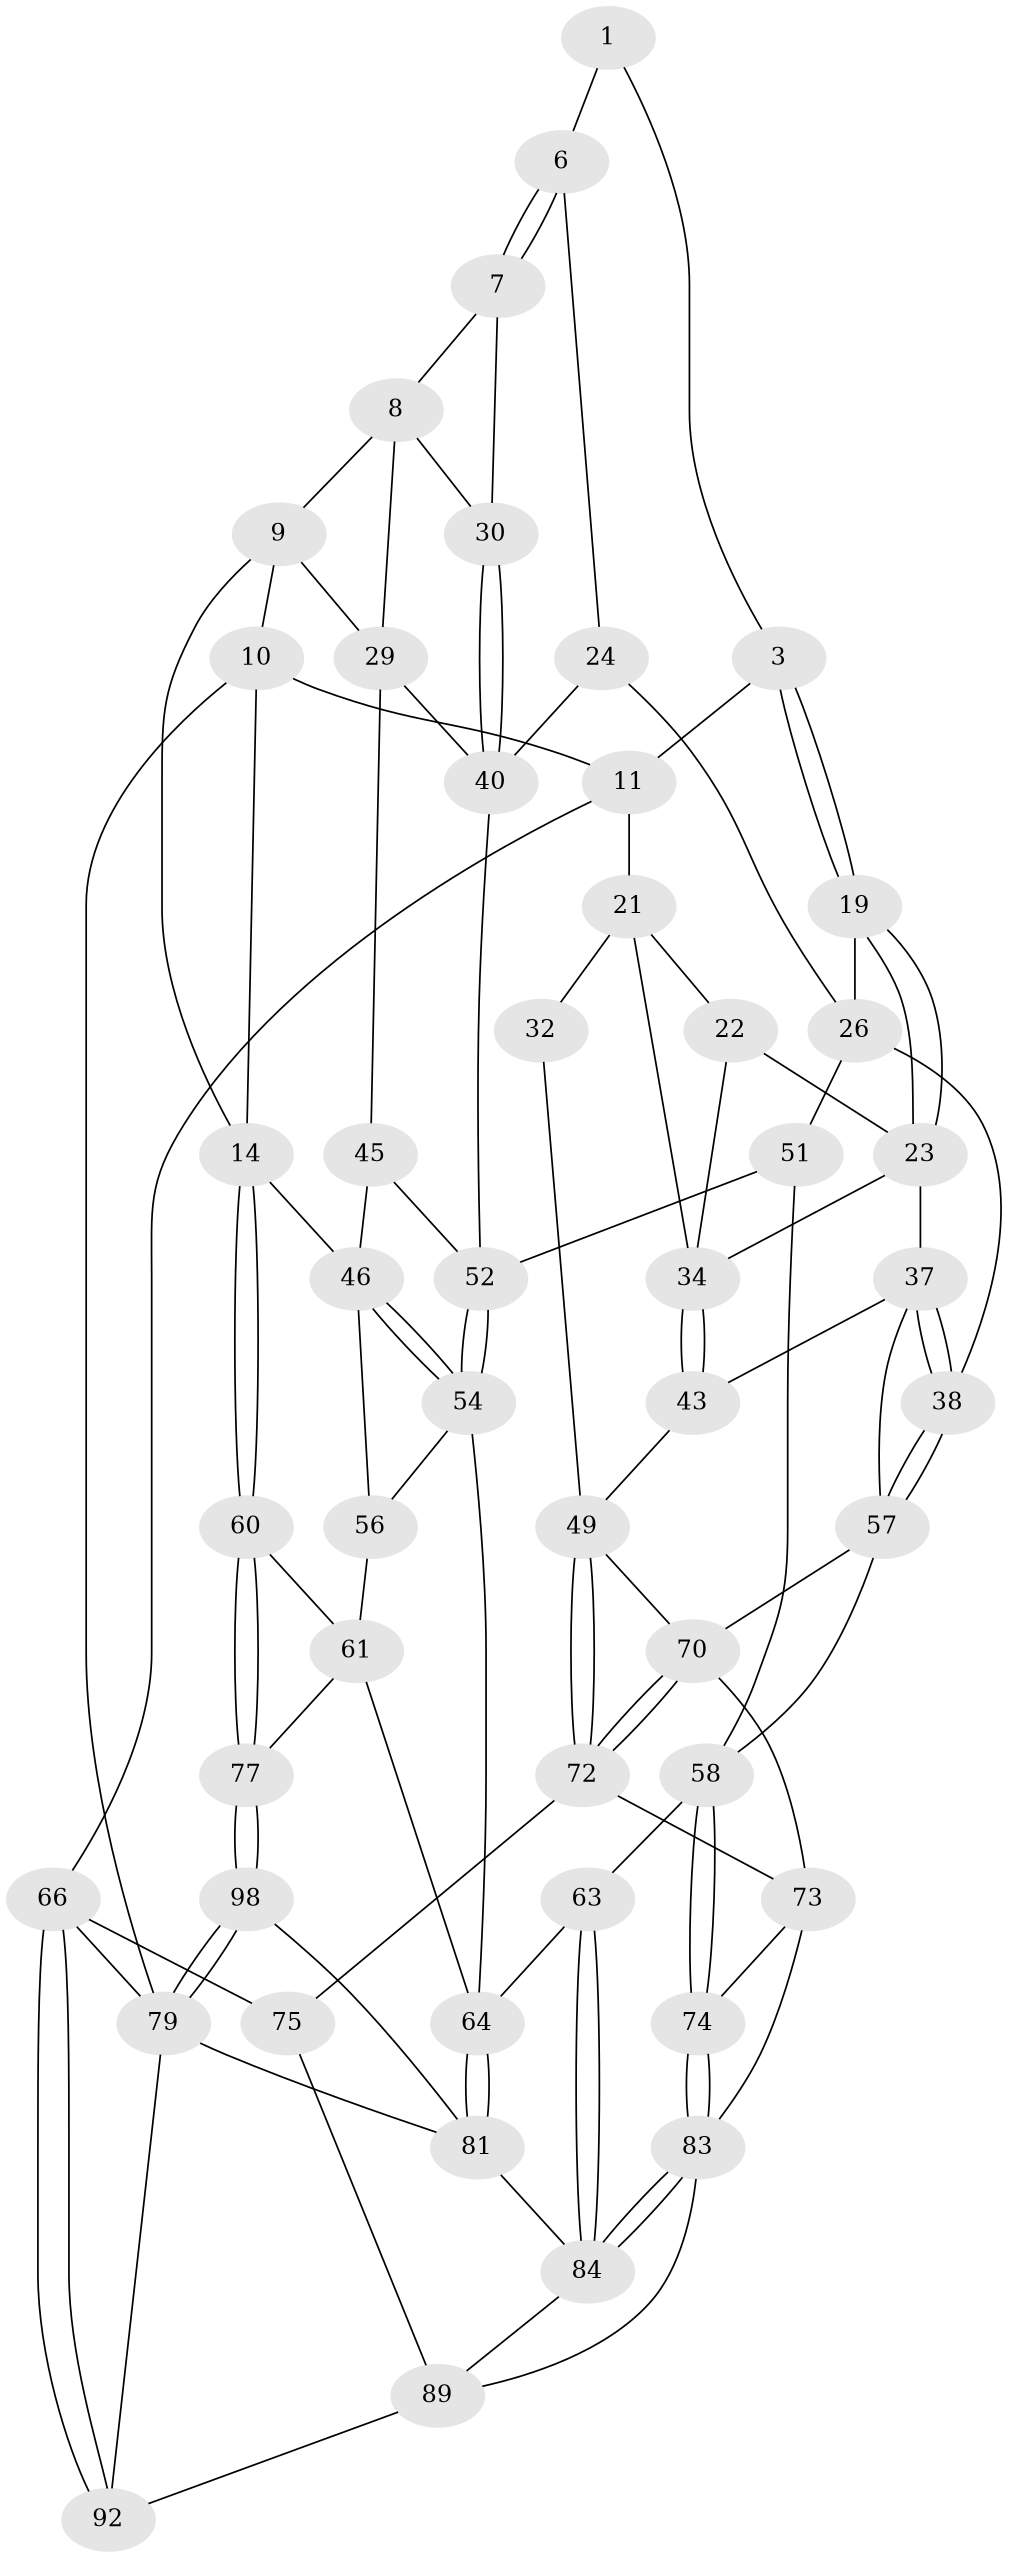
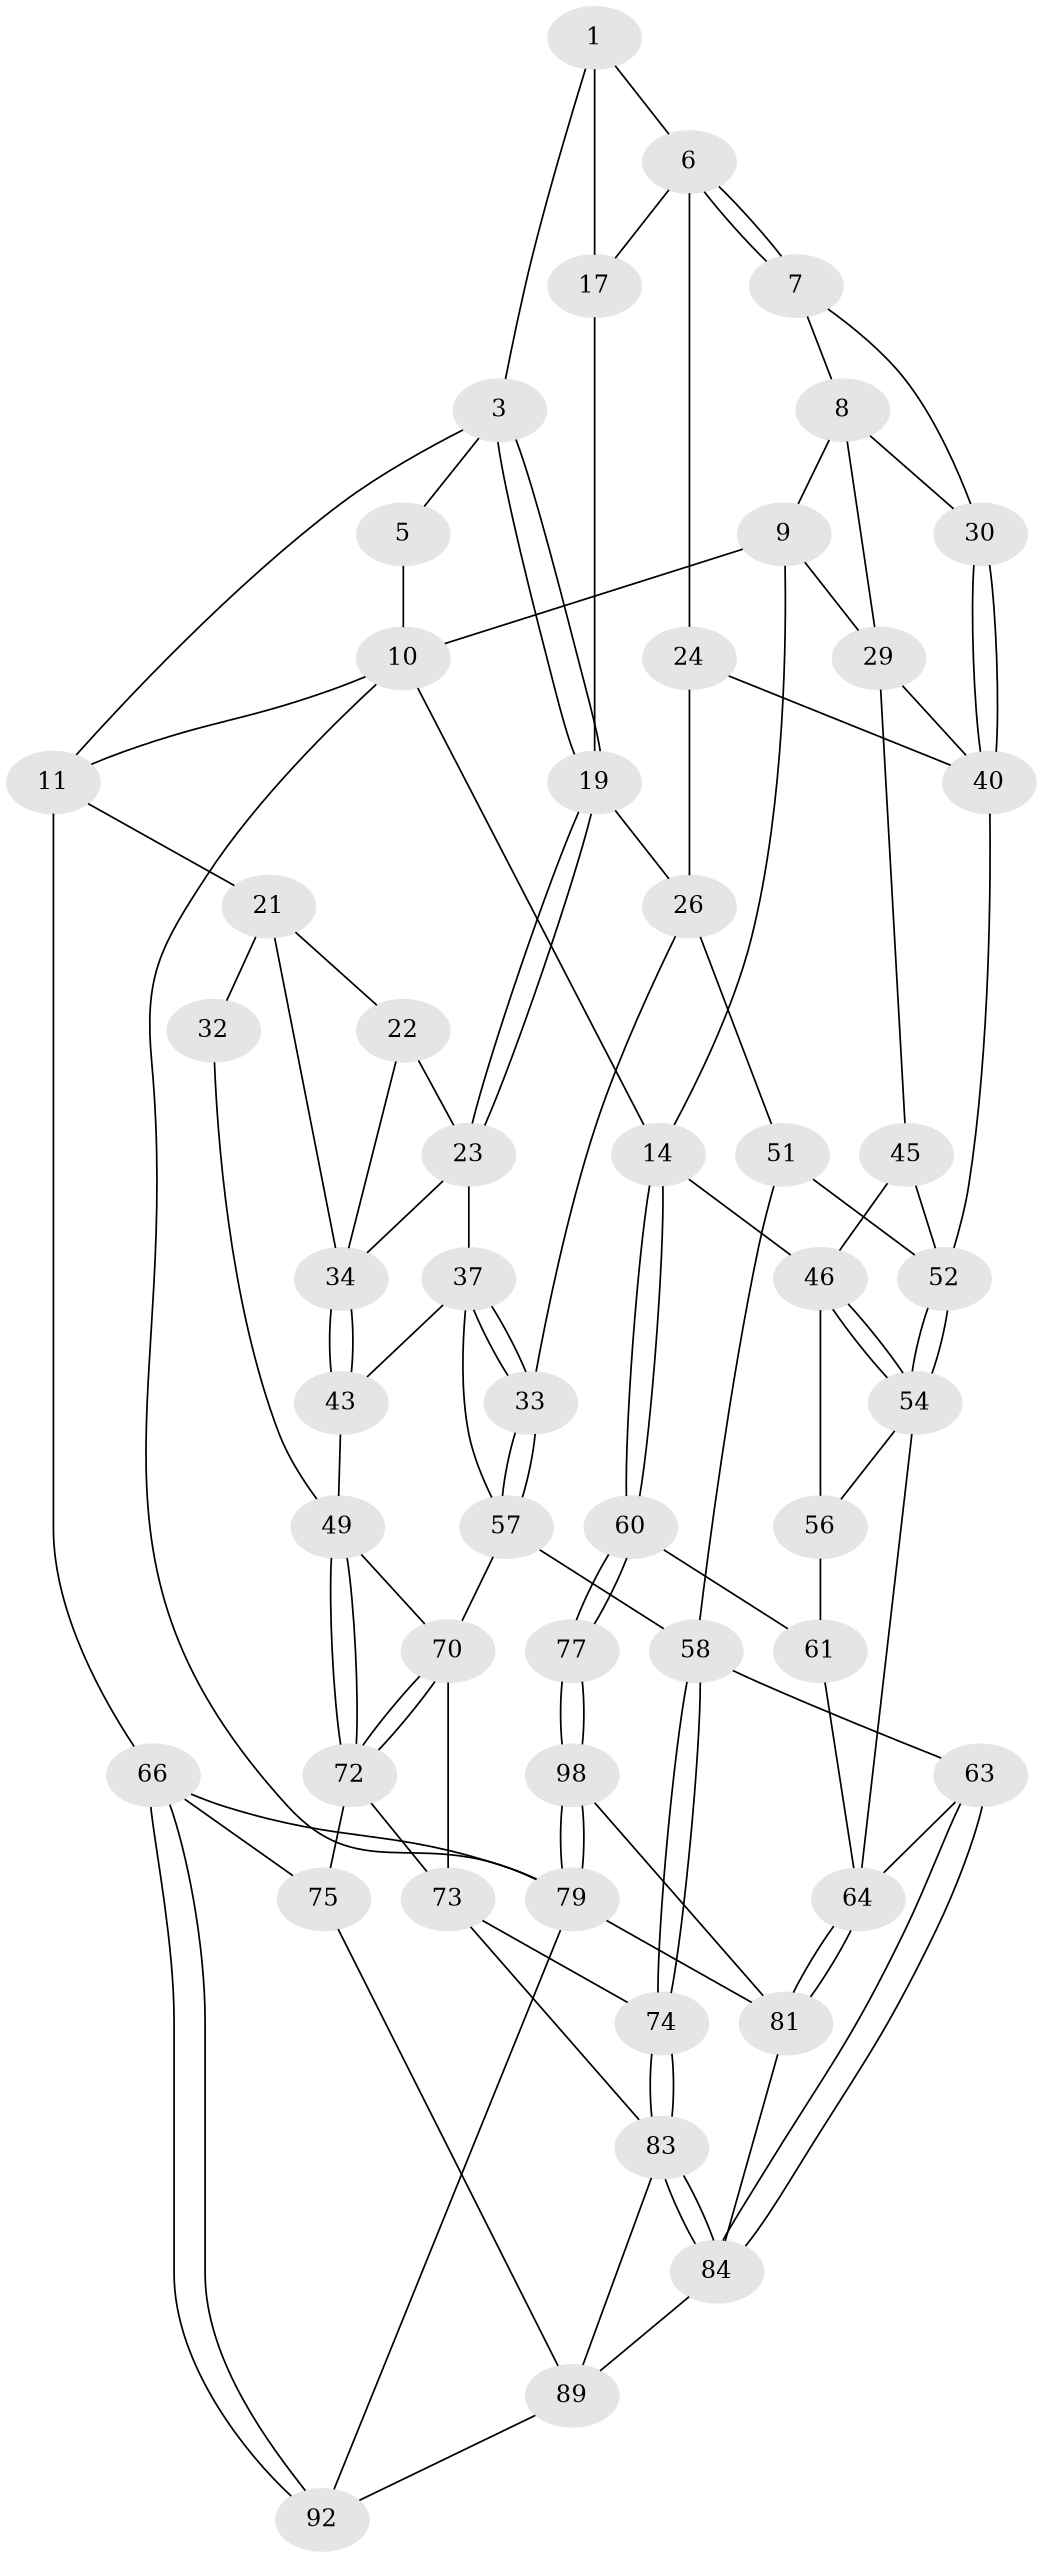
node "17": added
node "5": added
node "38": label "38" -> "33"
edge "61" -- "77": removed
